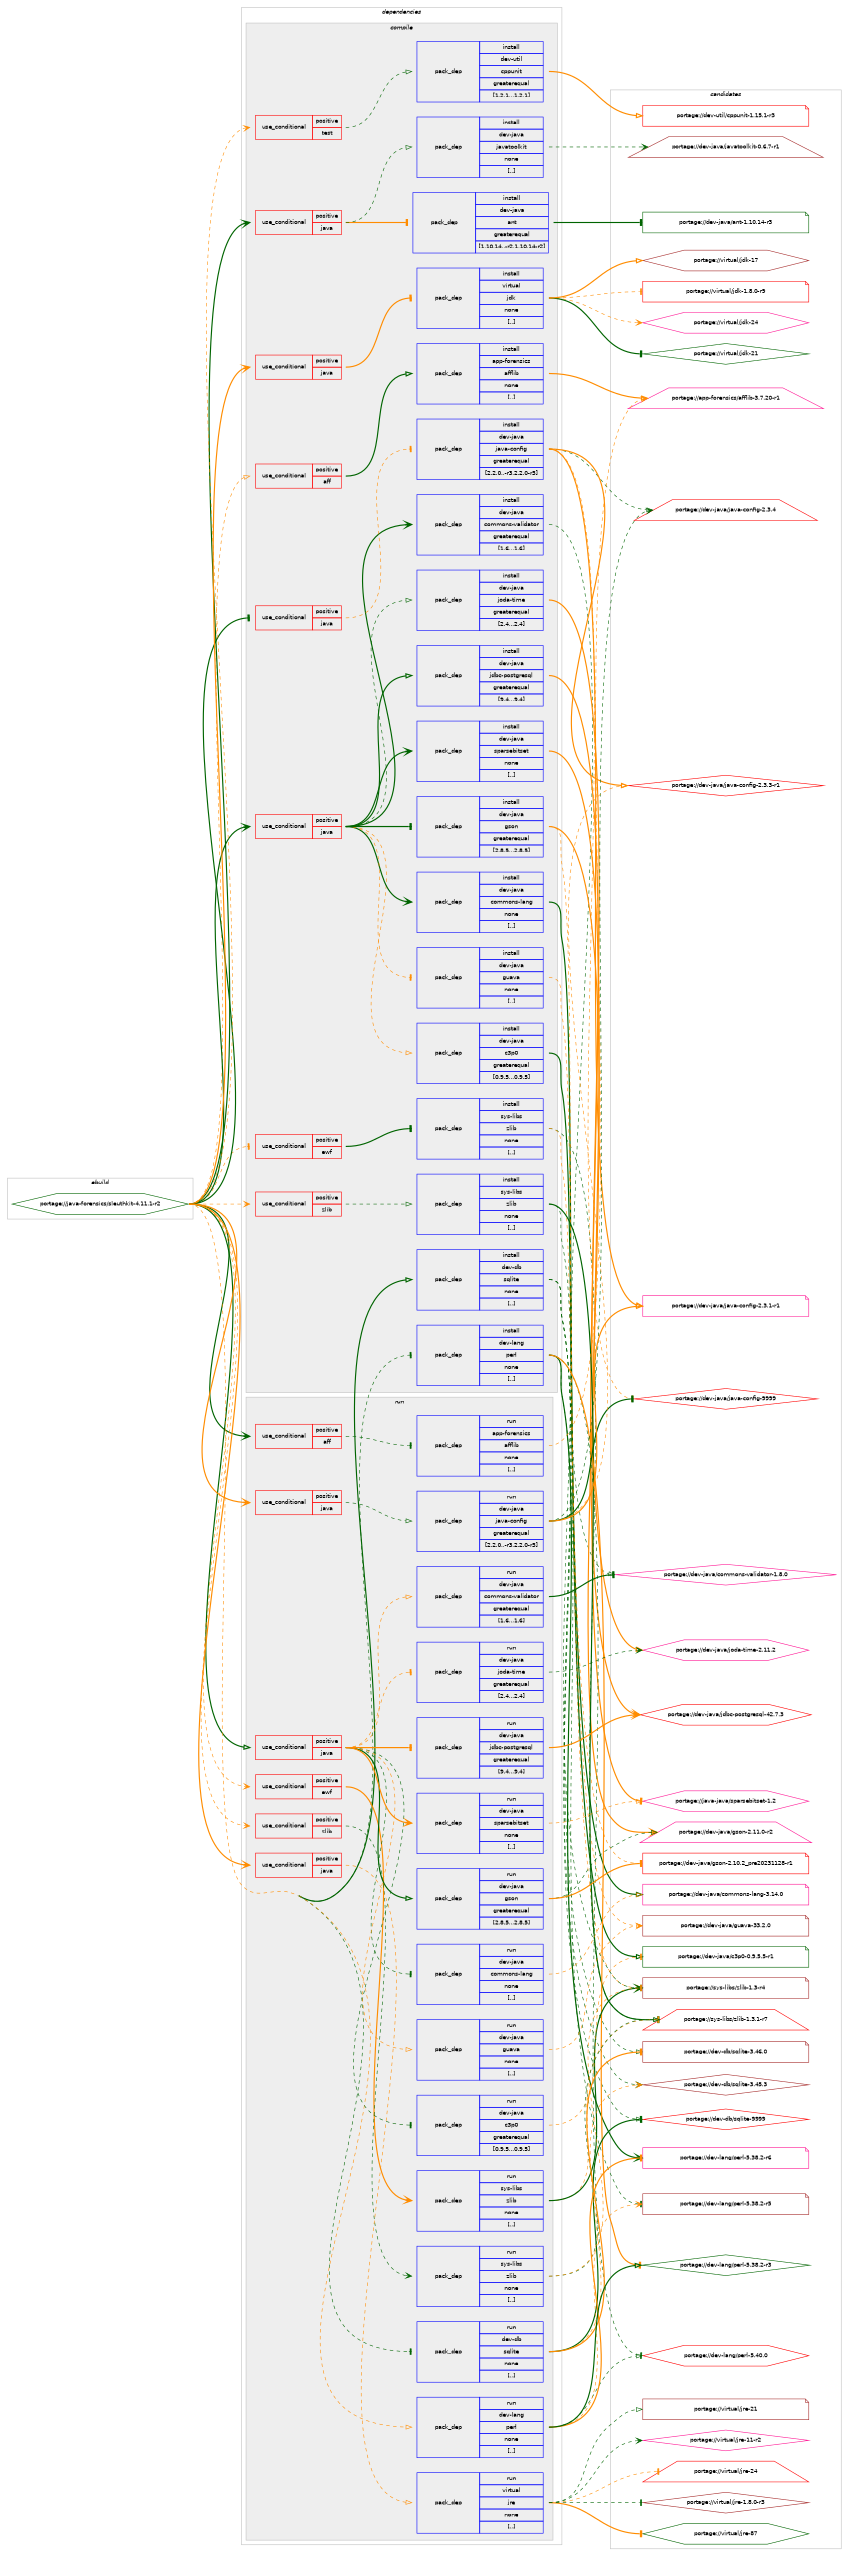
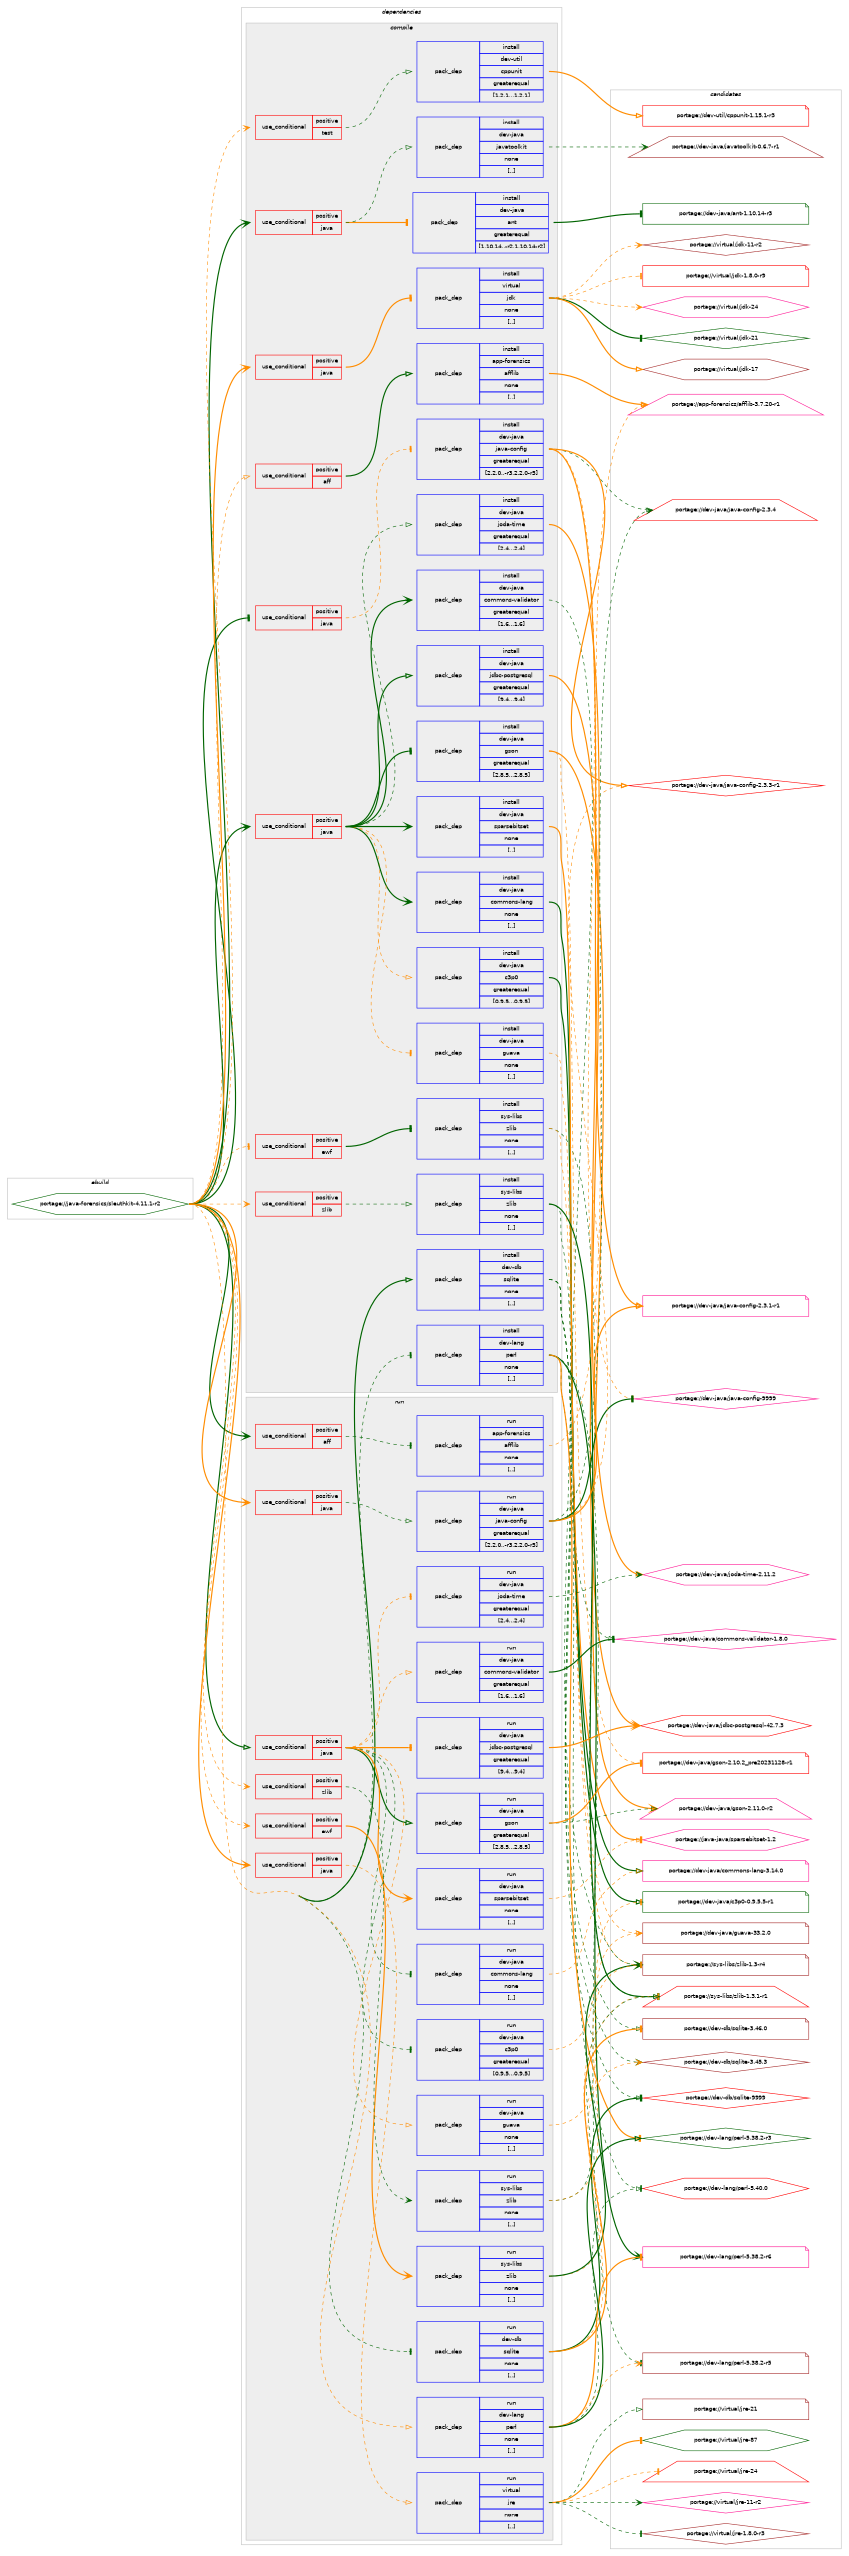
node "portage://virtual/jdk-11-r2": added
node "portage://dev-java/java-config-9999": color red -> deeppink
node "portage://sys-libs/zlib-1.3.1-r7": label "portage://sys-libs/zlib-1.3.1-r7" -> "portage://sys-libs/zlib-1.3.1-r1"
